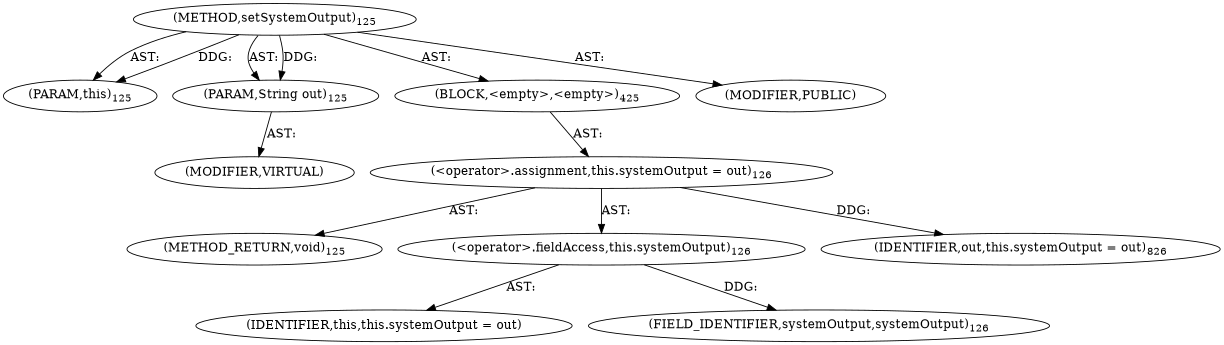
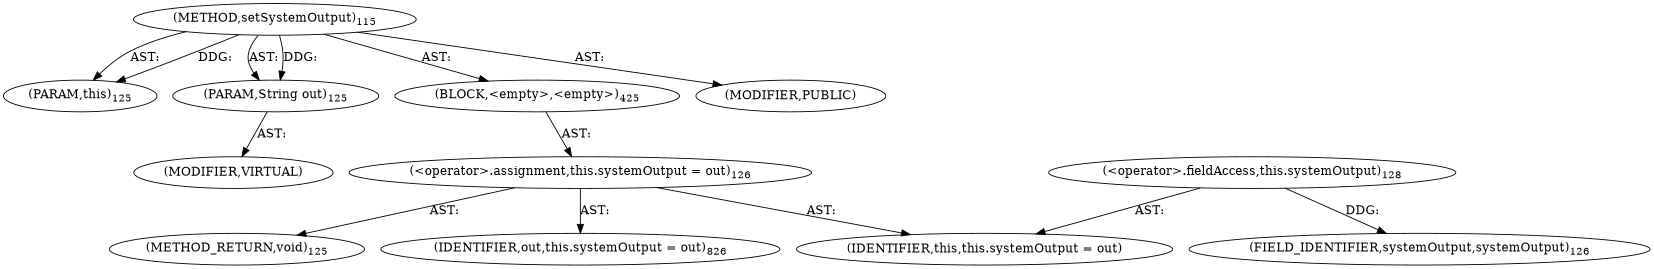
node "(METHOD,setSystemOutput)": text "125" -> "115"
edge "(<operator>.assignment,this.systemOutput = out)" -> "(<operator>.fieldAccess,this.systemOutput)": now "(<operator>.assignment,this.systemOutput = out)" -> "(IDENTIFIER,this,this.systemOutput = out)"
edge "(<operator>.assignment,this.systemOutput = out)" -> "(IDENTIFIER,out,this.systemOutput = out)": label "DDG: " -> "AST: "
node "(<operator>.fieldAccess,this.systemOutput)": text "126" -> "128"
